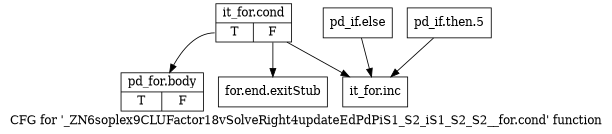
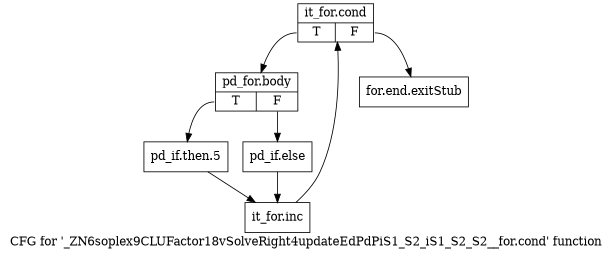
edge "it_for.cond" -> "it_for.inc": reversed
edge "pd_for.body" -> "pd_if.then.5": added
edge "pd_for.body" -> "pd_if.else": added
